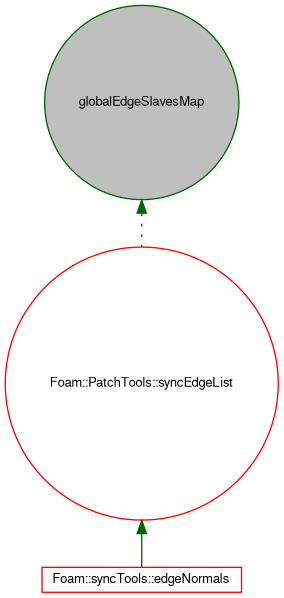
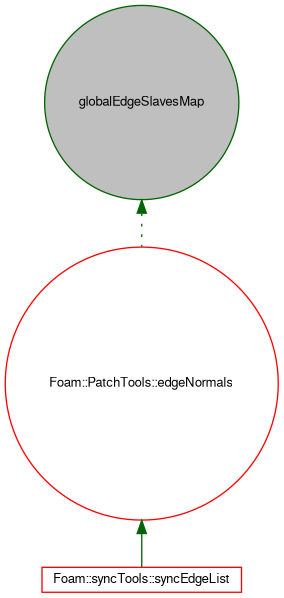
node "Foam::PatchTools::syncEdgeList": label "Foam::PatchTools::syncEdgeList" -> "Foam::PatchTools::edgeNormals"
node "Foam::syncTools::edgeNormals": label "Foam::syncTools::edgeNormals" -> "Foam::syncTools::syncEdgeList"
